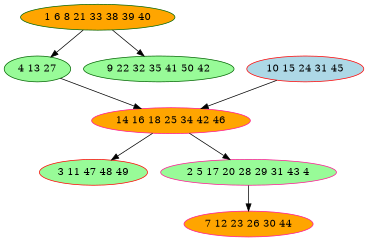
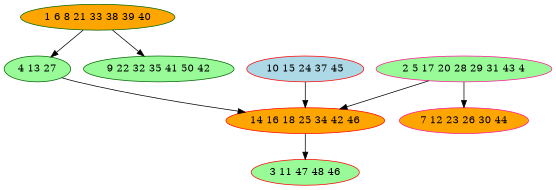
node "10 15 24 31 45": label "10 15 24 31 45" -> "10 15 24 37 45"
node "14 16 18 25 34 42 46": color deeppink -> red
edge "14 16 18 25 34 42 46" -> "2 5 17 20 28 29 31 43 4": reversed
node "3 11 47 48 49": label "3 11 47 48 49" -> "3 11 47 48 46"
